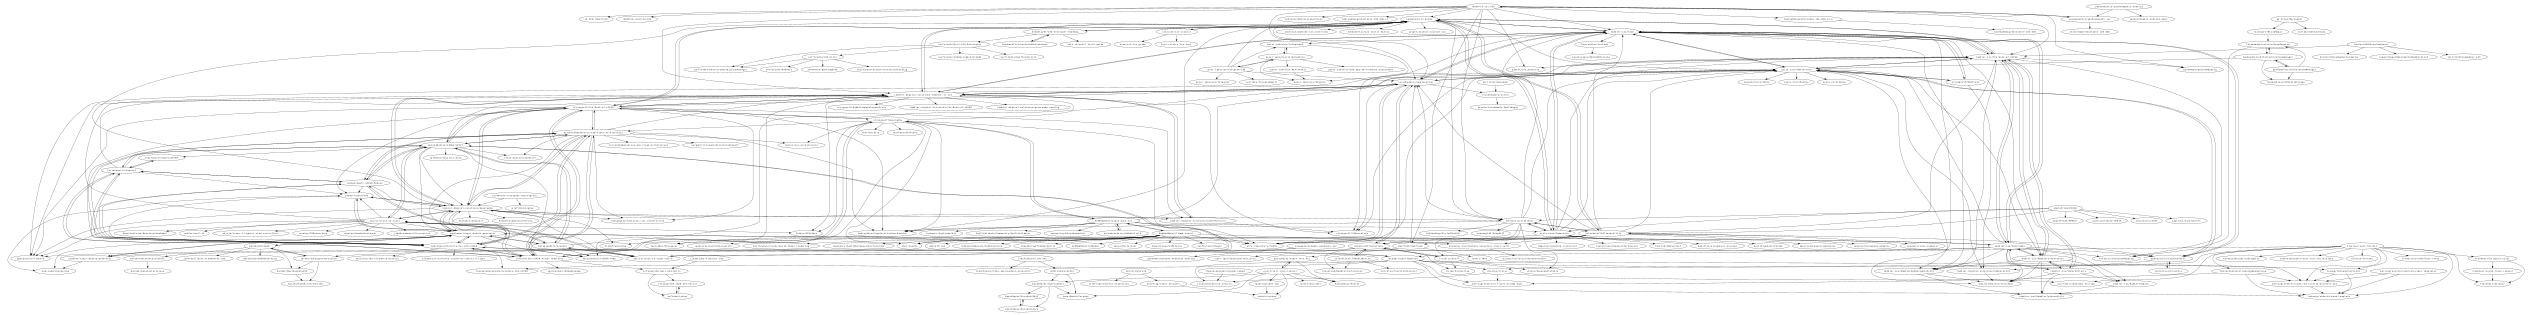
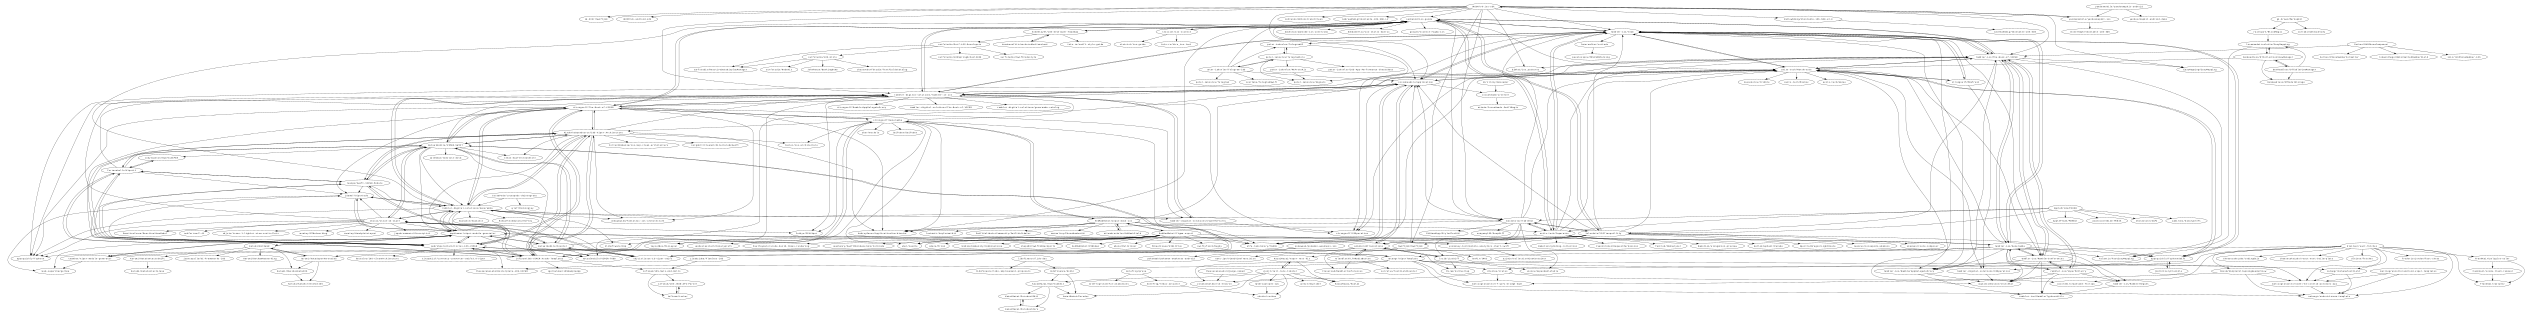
node "google/science-journal-ios": label "google/science-journal-ios" -> "google/science-figma-ios"
